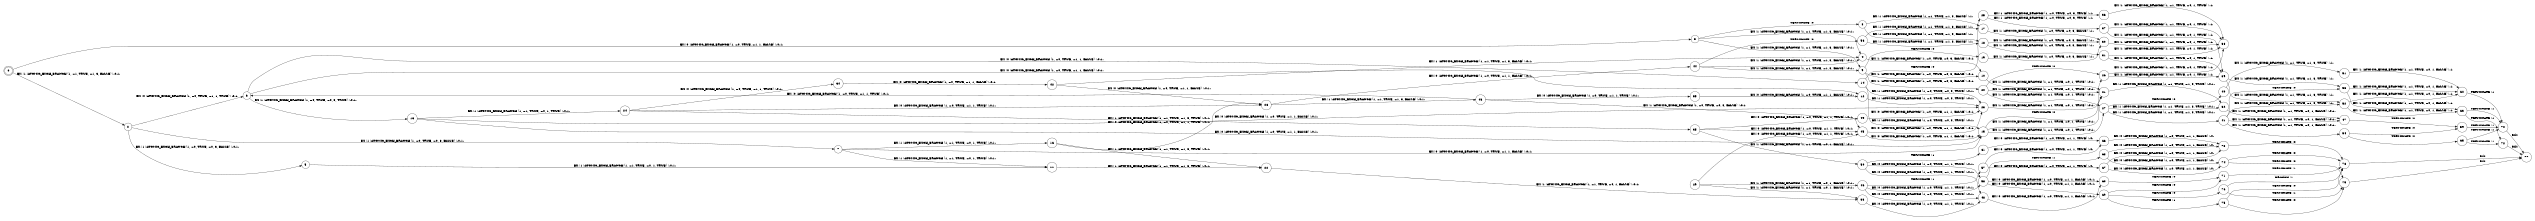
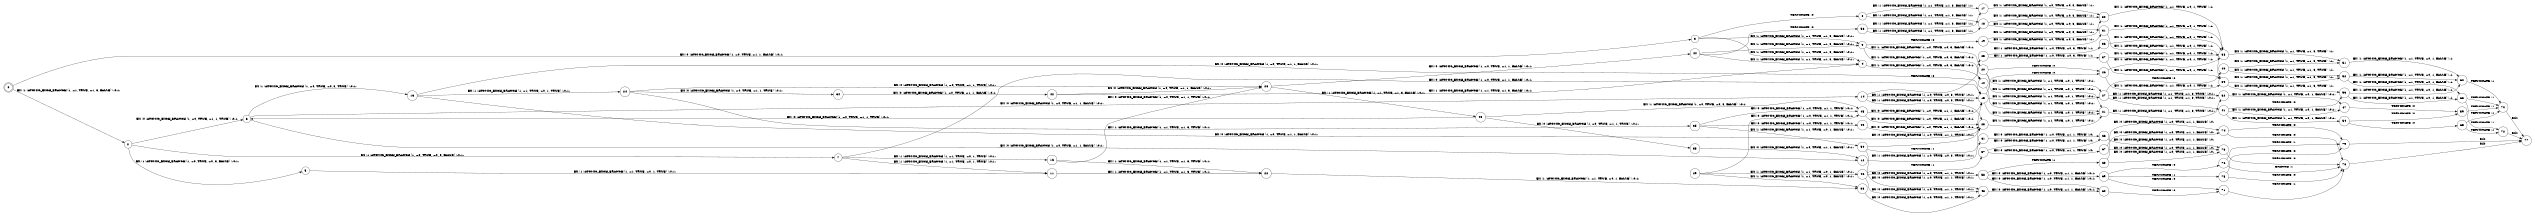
edge "19" -> "31": added, label "EX !1 !ATOMIC_EXCH_BRANCH (1, +0, TRUE, +0, 3, FALSE) !:1:"
edge "38" -> "51": added, label "EX !1 !ATOMIC_EXCH_BRANCH (1, +1, TRUE, +1, 3, TRUE) !:1:"
edge "41" -> "52": now "40" -> "52"
edge "50" -> "58": now "50" -> "15"
